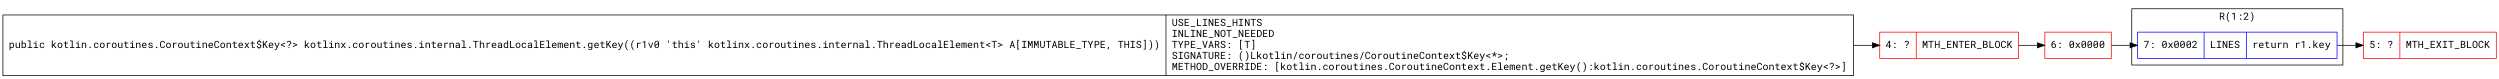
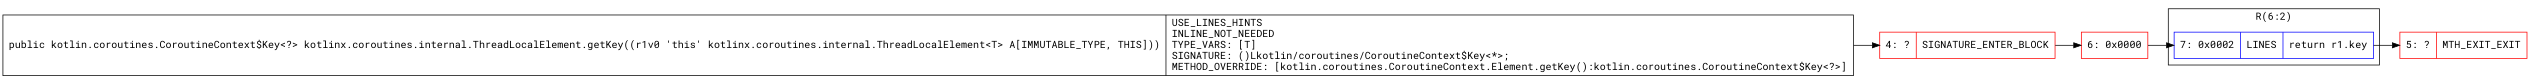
cluster "R(1:2)": label "R(1:2)" -> "R(6:2)"
node "4: ?": text "MTH_ENTER_BLOCK" -> "SIGNATURE_ENTER_BLOCK"
node "5: ?": text "MTH_EXIT_BLOCK" -> "MTH_EXIT_EXIT"
